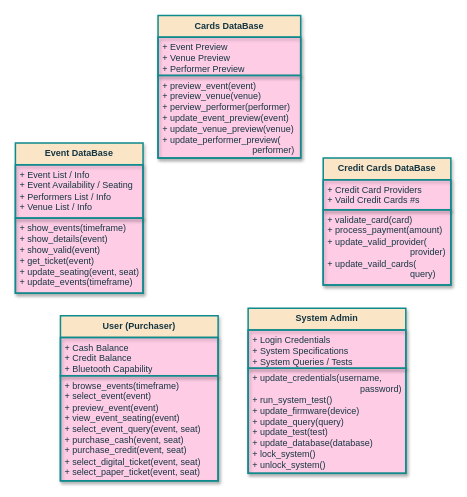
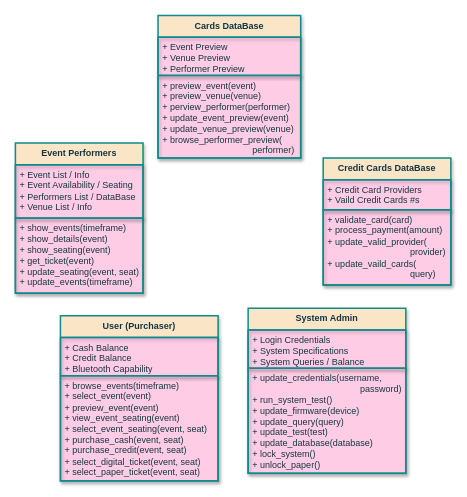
node "+ preview_event(event) + preview_venue(venue) + perview_performer(performer) + update_event_preview(event) + update_venue_preview(venue) + update_performer_preview( performer)": label "+ preview_event(event) + preview_venue(venue) + perview_performer(performer) + update_event_preview(event) + update_venue_preview(venue) + update_performer_preview( performer)" -> "+ preview_event(event) + preview_venue(venue) + perview_performer(performer) + update_event_preview(event) + update_venue_preview(venue) + browse_performer_preview( performer)"
node "Event DataBase": label "Event DataBase" -> "Event Performers"
node "+ Event List / Info + Event Availability / Seating + Performers List / Info + Venue List / Info": label "+ Event List / Info + Event Availability / Seating + Performers List / Info + Venue List / Info" -> "+ Event List / Info + Event Availability / Seating + Performers List / DataBase + Venue List / Info"
node "+ show_events(timeframe) + show_details(event) + show_valid(event) + get_ticket(event) + update_seating(event, seat) + update_events(timeframe)": label "+ show_events(timeframe) + show_details(event) + show_valid(event) + get_ticket(event) + update_seating(event, seat) + update_events(timeframe)" -> "+ show_events(timeframe) + show_details(event) + show_seating(event) + get_ticket(event) + update_seating(event, seat) + update_events(timeframe)"
node "+ Login Credentials + System Specifications + System Queries / Tests": label "+ Login Credentials + System Specifications + System Queries / Tests" -> "+ Login Credentials + System Specifications + System Queries / Balance"
node "+ update_credentials(username, password) + run_system_test() + update_firmware(device) + update_query(query) + update_test(test) + update_database(database) + lock_system() + unlock_system()": label "+ update_credentials(username, password) + run_system_test() + update_firmware(device) + update_query(query) + update_test(test) + update_database(database) + lock_system() + unlock_system()" -> "+ update_credentials(username, password) + run_system_test() + update_firmware(device) + update_query(query) + update_test(test) + update_database(database) + lock_system() + unlock_paper()"
node "+ browse_events(timeframe) + select_event(event) + preview_event(event) + view_event_seating(event) + select_event_query(event, seat) + purchase_cash(event, seat) + purchase_credit(event, seat) + select_digital_ticket(event, seat) + select_paper_ticket(event, seat)": label "+ browse_events(timeframe) + select_event(event) + preview_event(event) + view_event_seating(event) + select_event_query(event, seat) + purchase_cash(event, seat) + purchase_credit(event, seat) + select_digital_ticket(event, seat) + select_paper_ticket(event, seat)" -> "+ browse_events(timeframe) + select_event(event) + preview_event(event) + view_event_seating(event) + select_event_seating(event, seat) + purchase_cash(event, seat) + purchase_credit(event, seat) + select_digital_ticket(event, seat) + select_paper_ticket(event, seat)"
